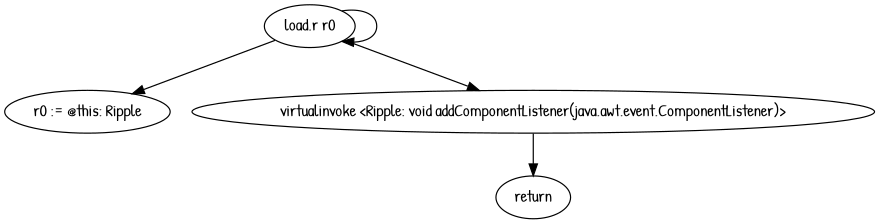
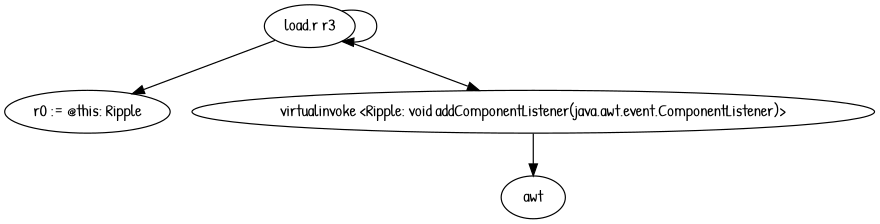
node "load.r r0": label "load.r r0" -> "load.r r3"
node "return": label "return" -> "awt"
